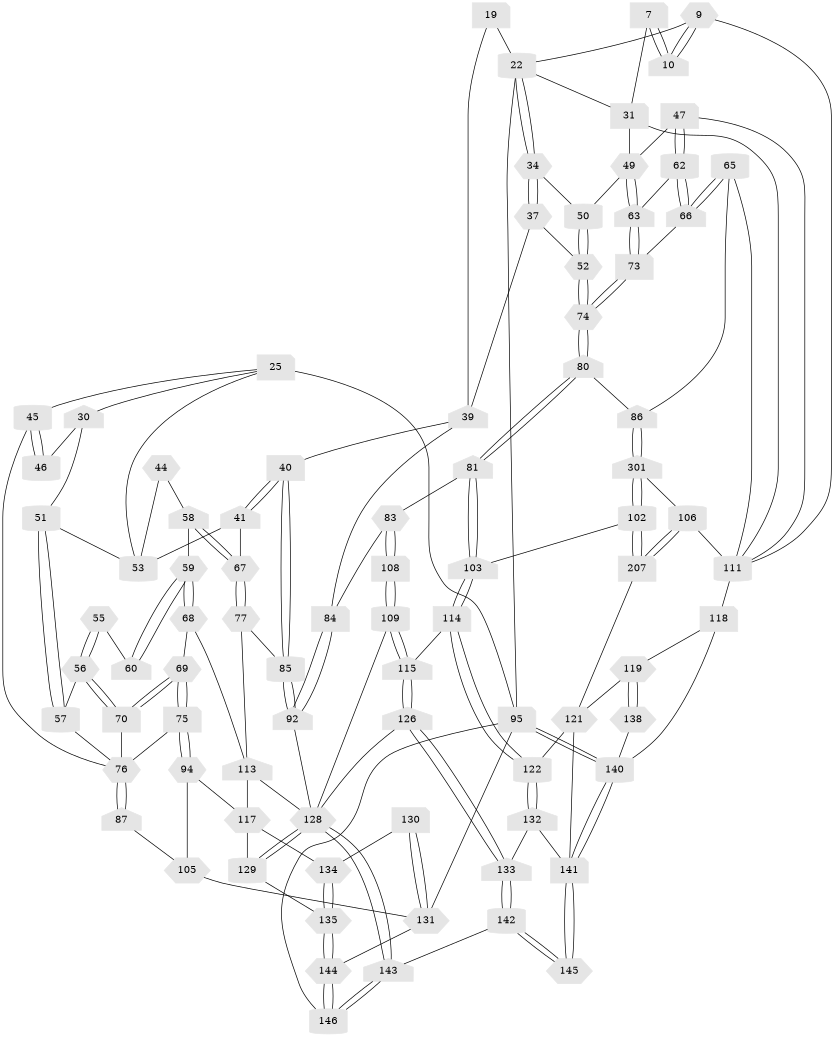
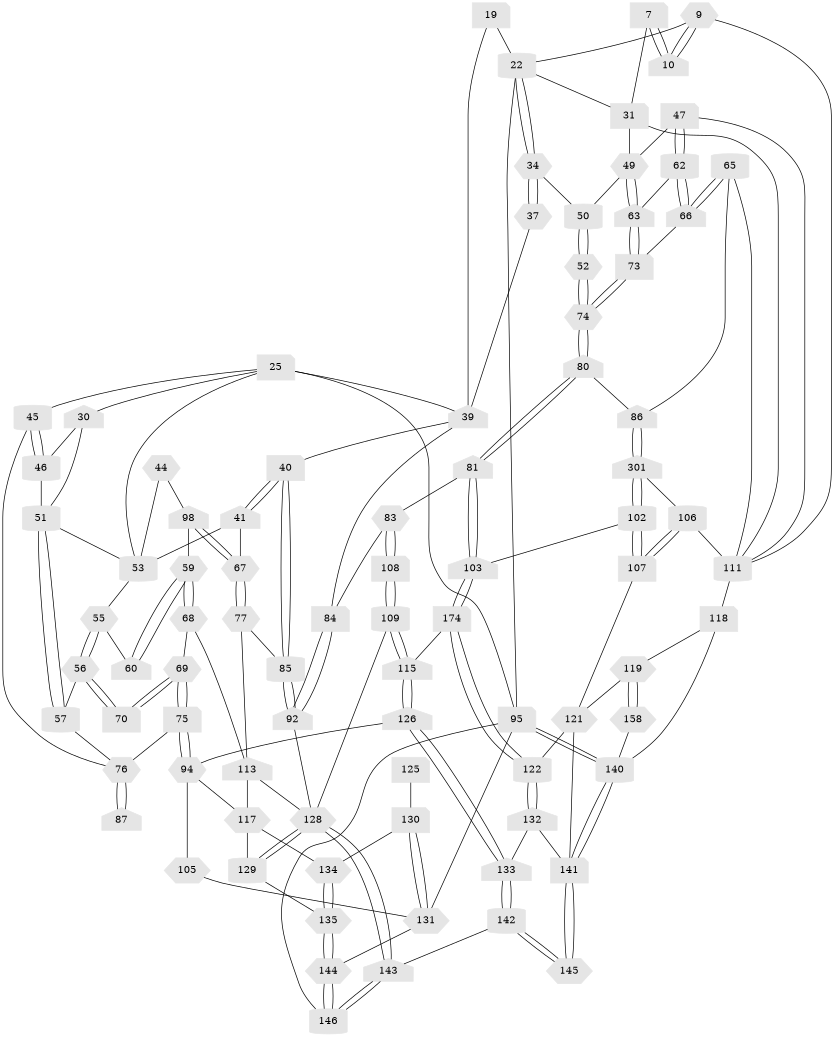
edge "37" -- "52": removed
edge "25" -- "39": added
edge "46" -- "51": added
node "58": label "58" -> "98"
node "207": label "207" -> "107"
edge "53" -- "55": added
node "114": label "114" -> "174"
node "138": label "138" -> "158"
edge "70" -- "76": removed
edge "126" -- "128": now "126" -- "94"
node "125": added
edge "87" -- "105": removed
